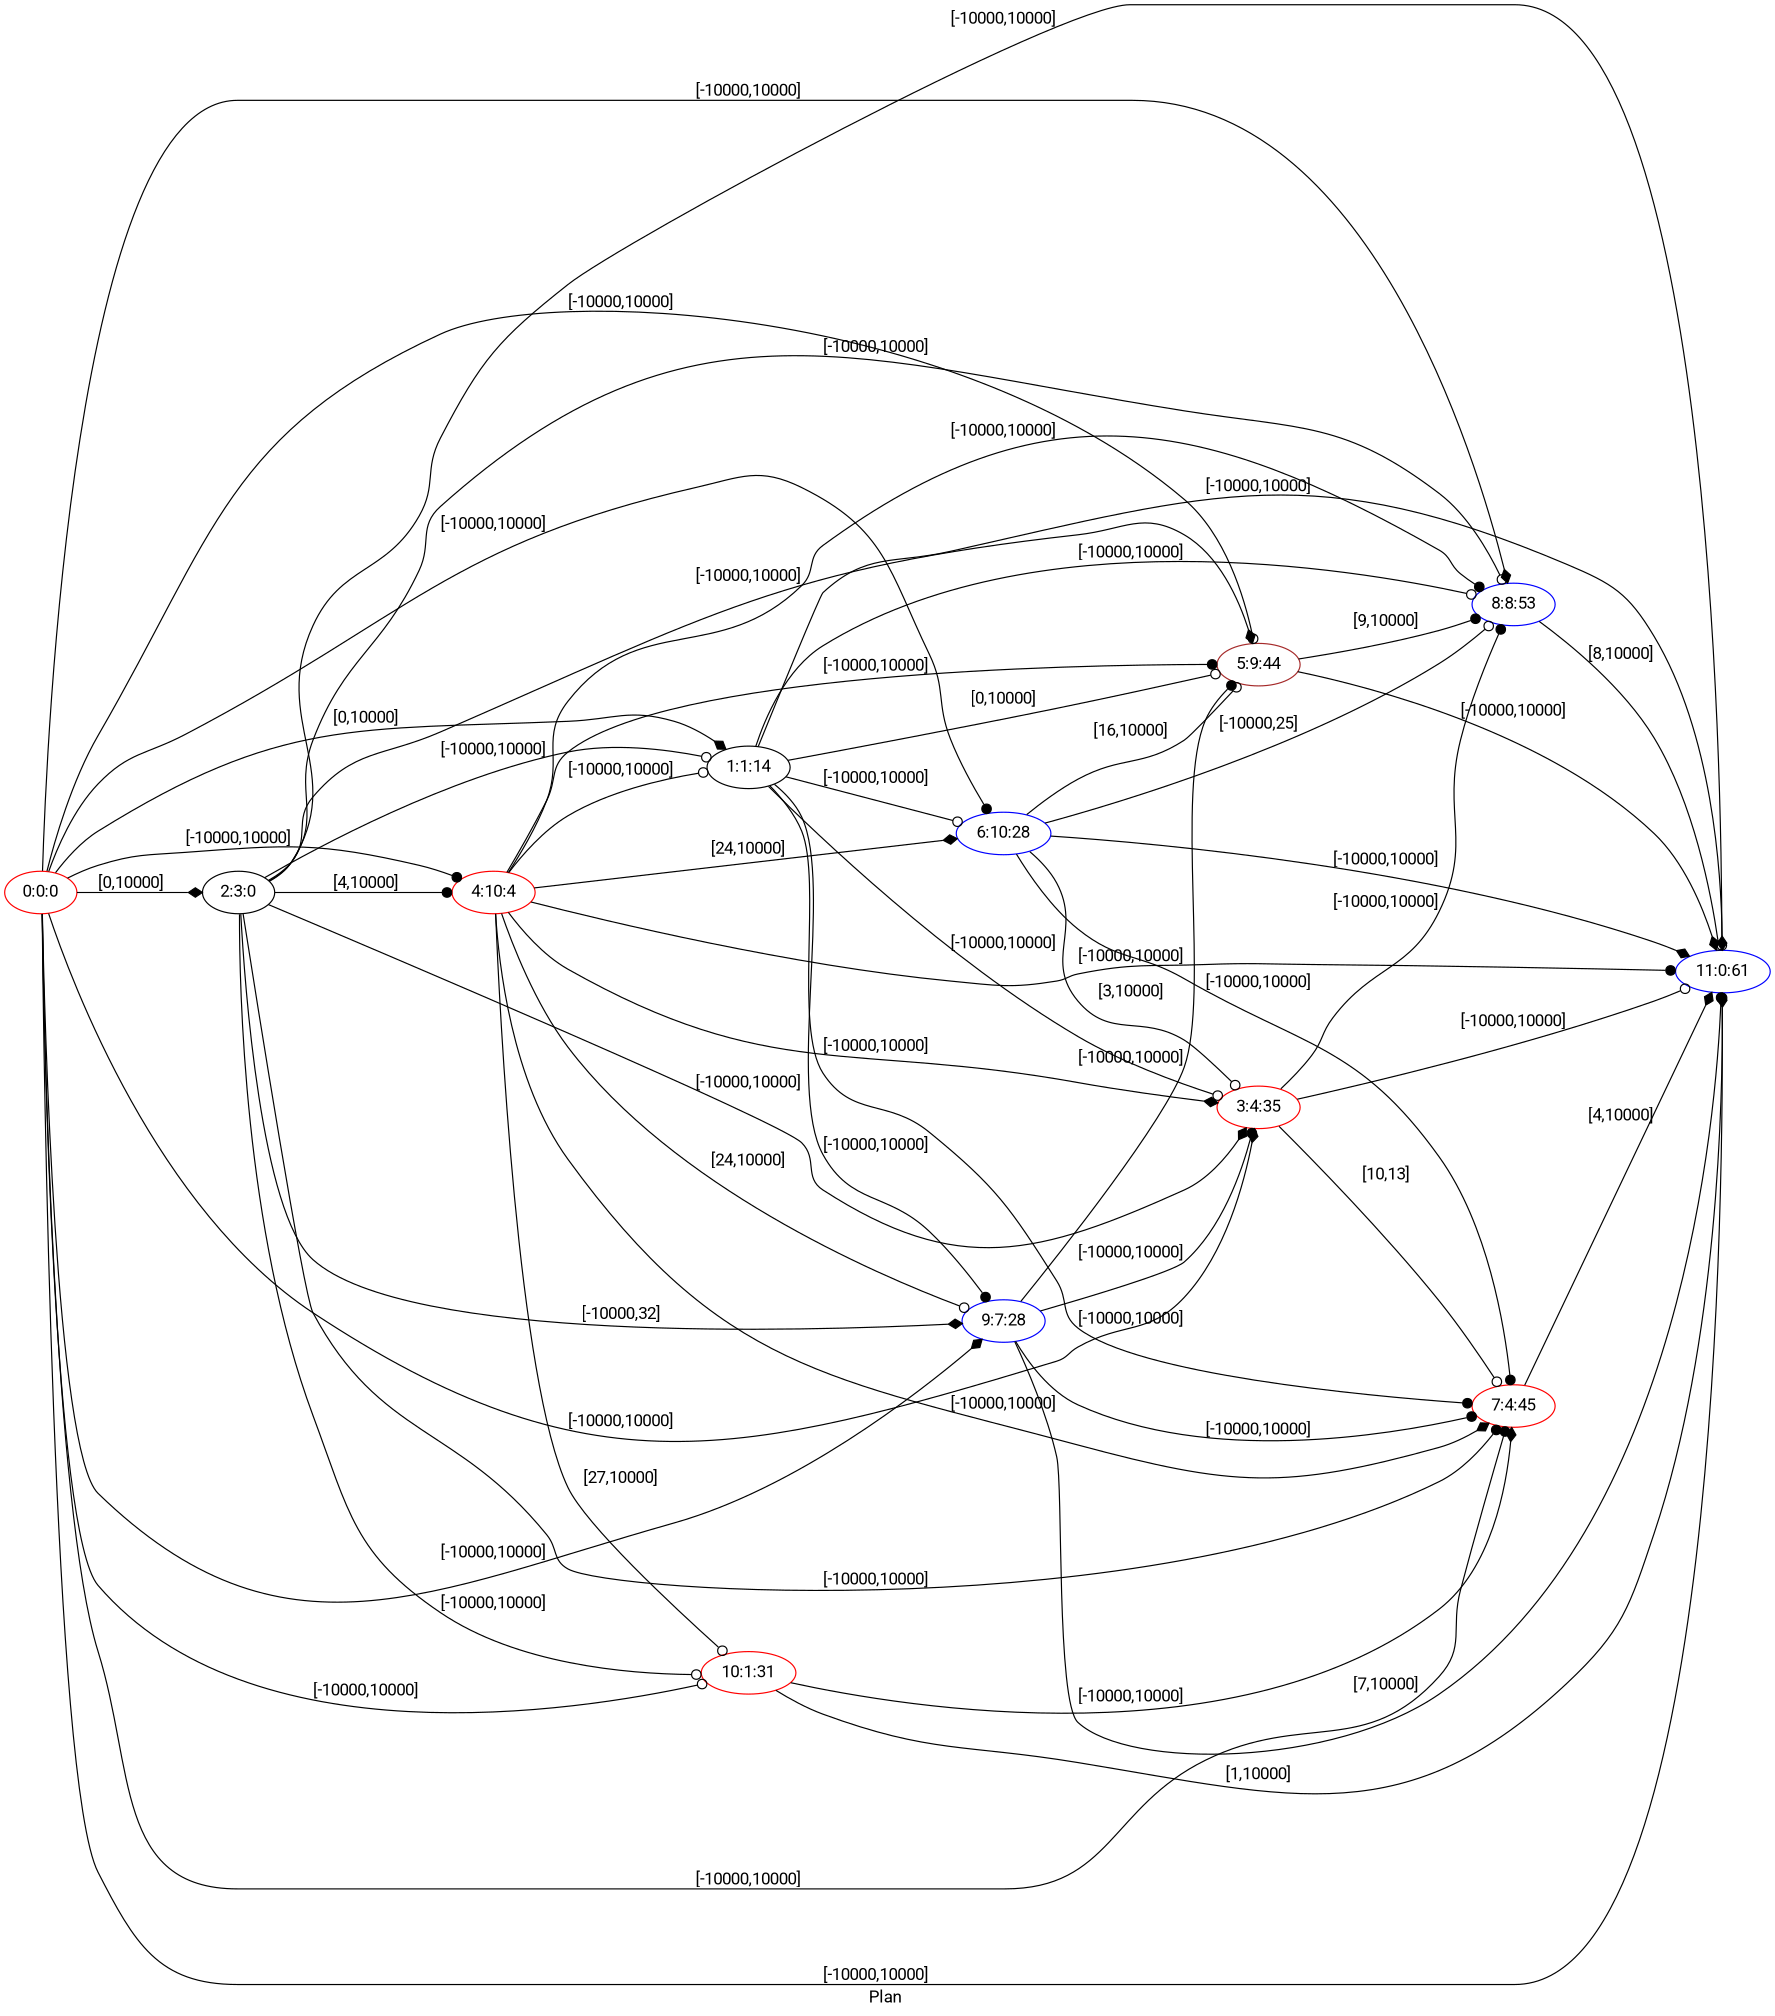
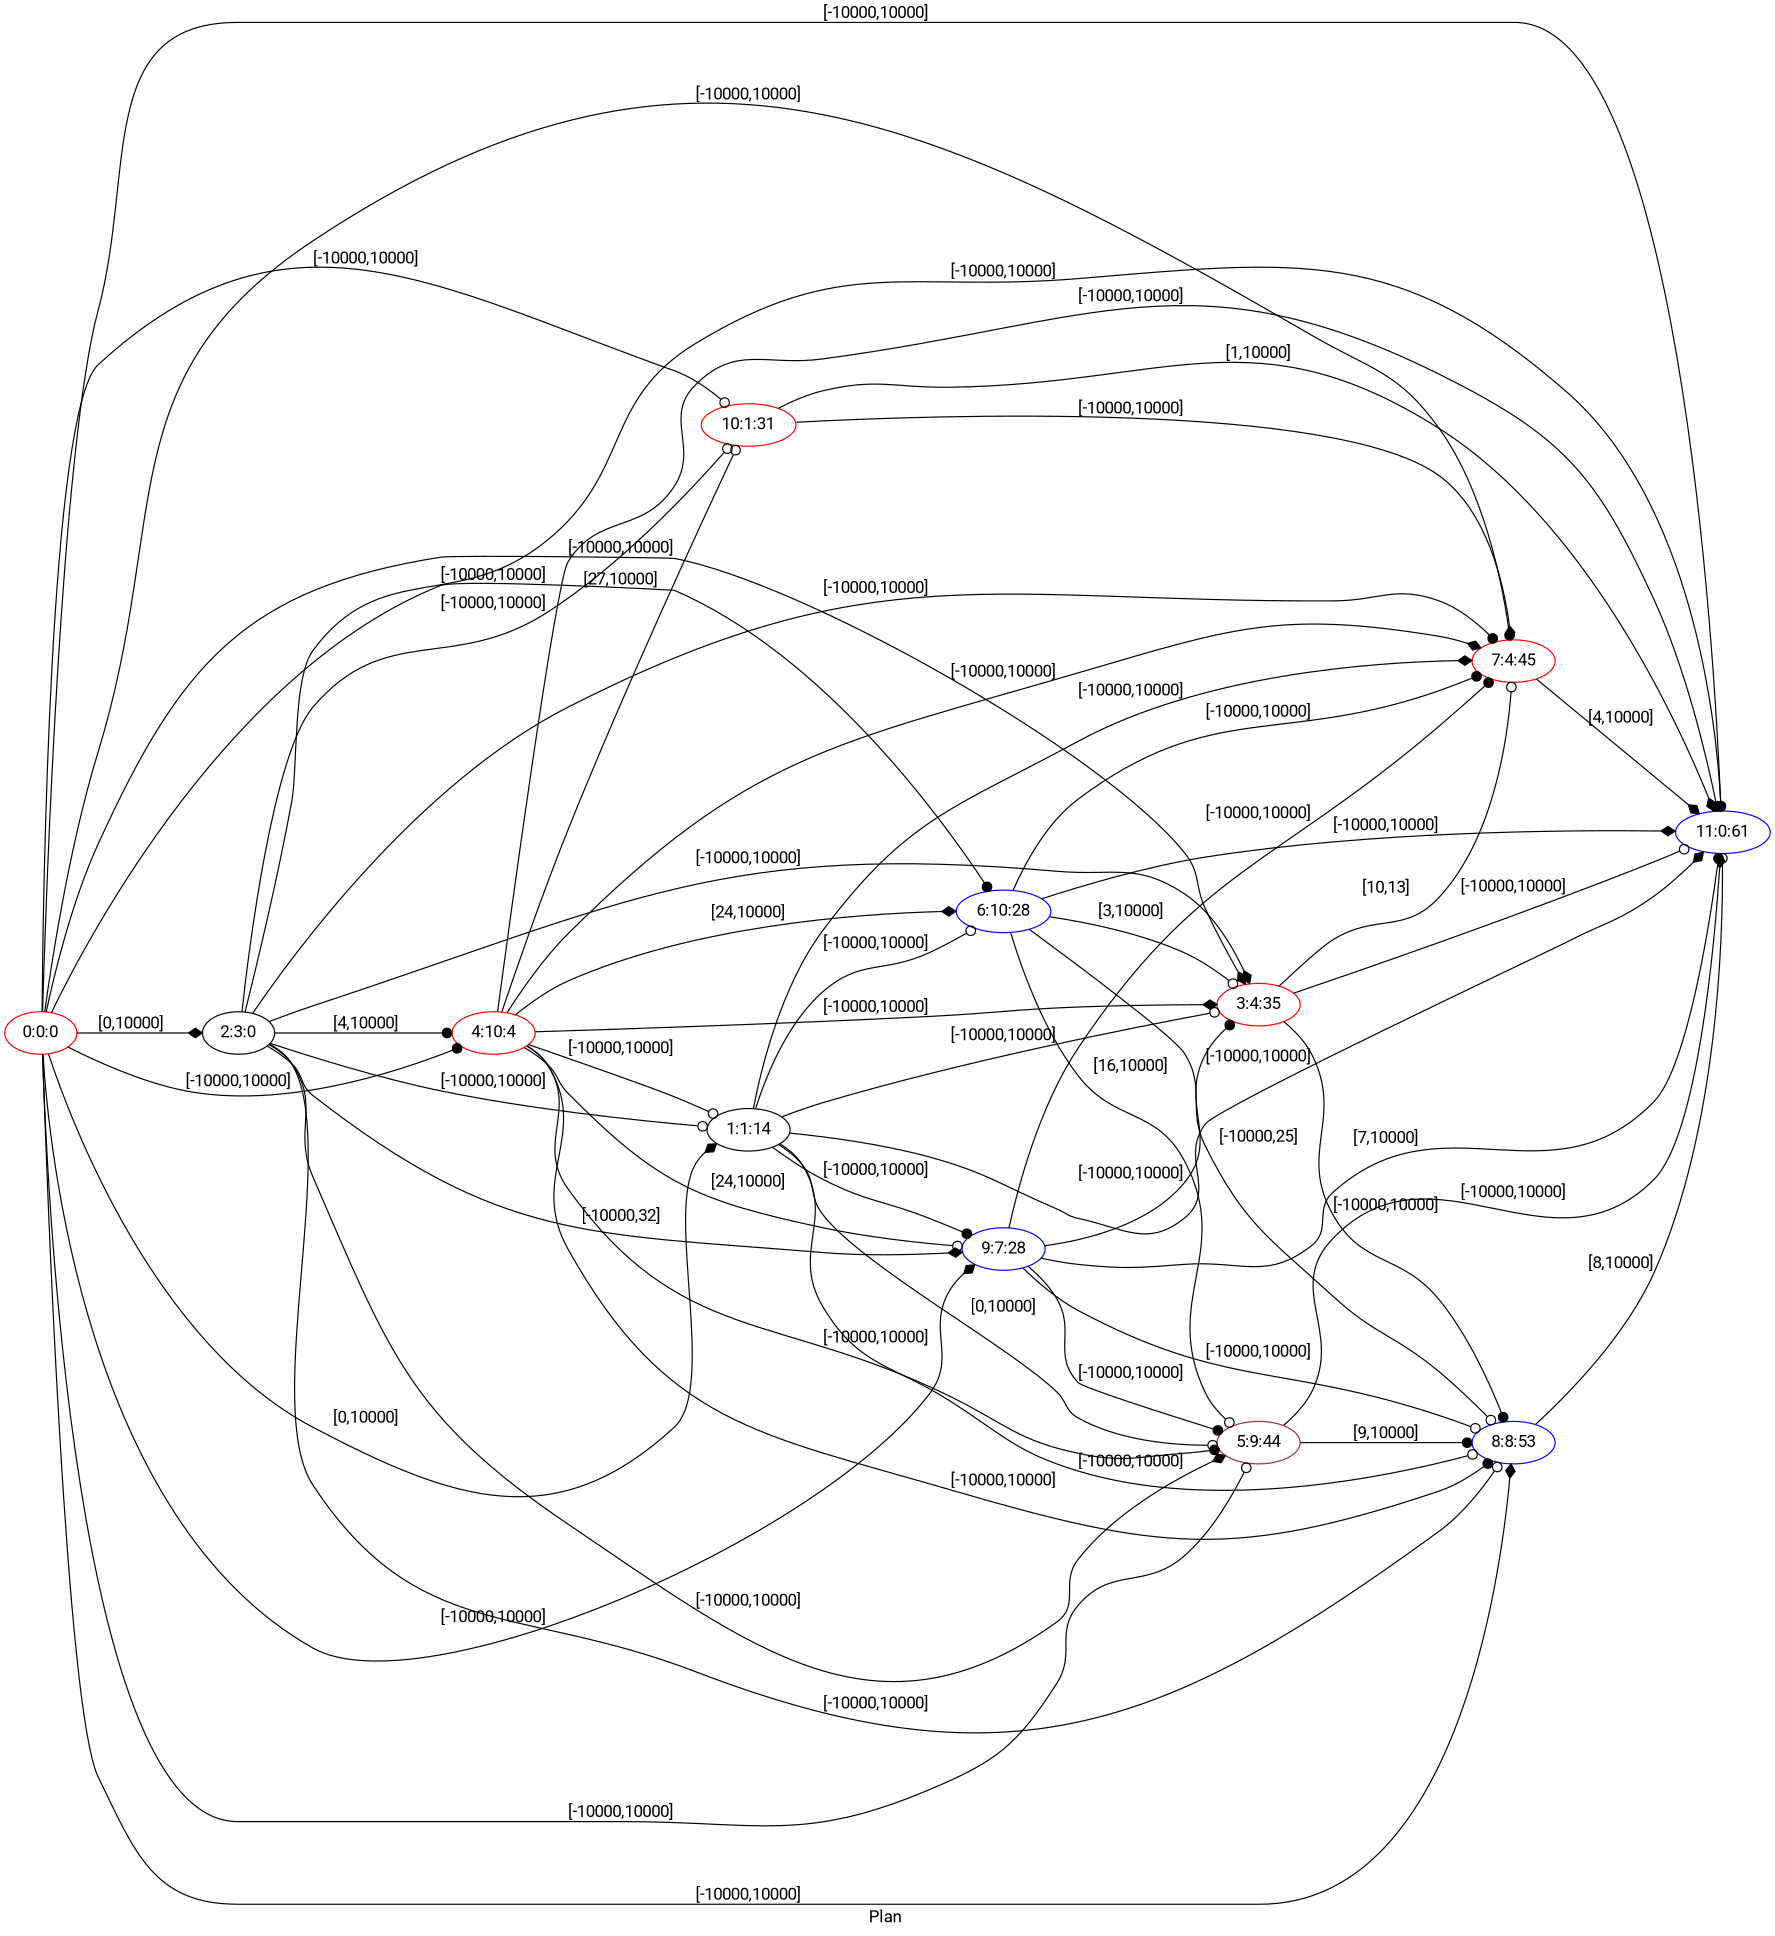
edge "1:1:14" -> "7:4:45": arrowhead dot -> diamond
edge "9:7:28" -> "8:8:53": added, label "[-10000,10000]"
